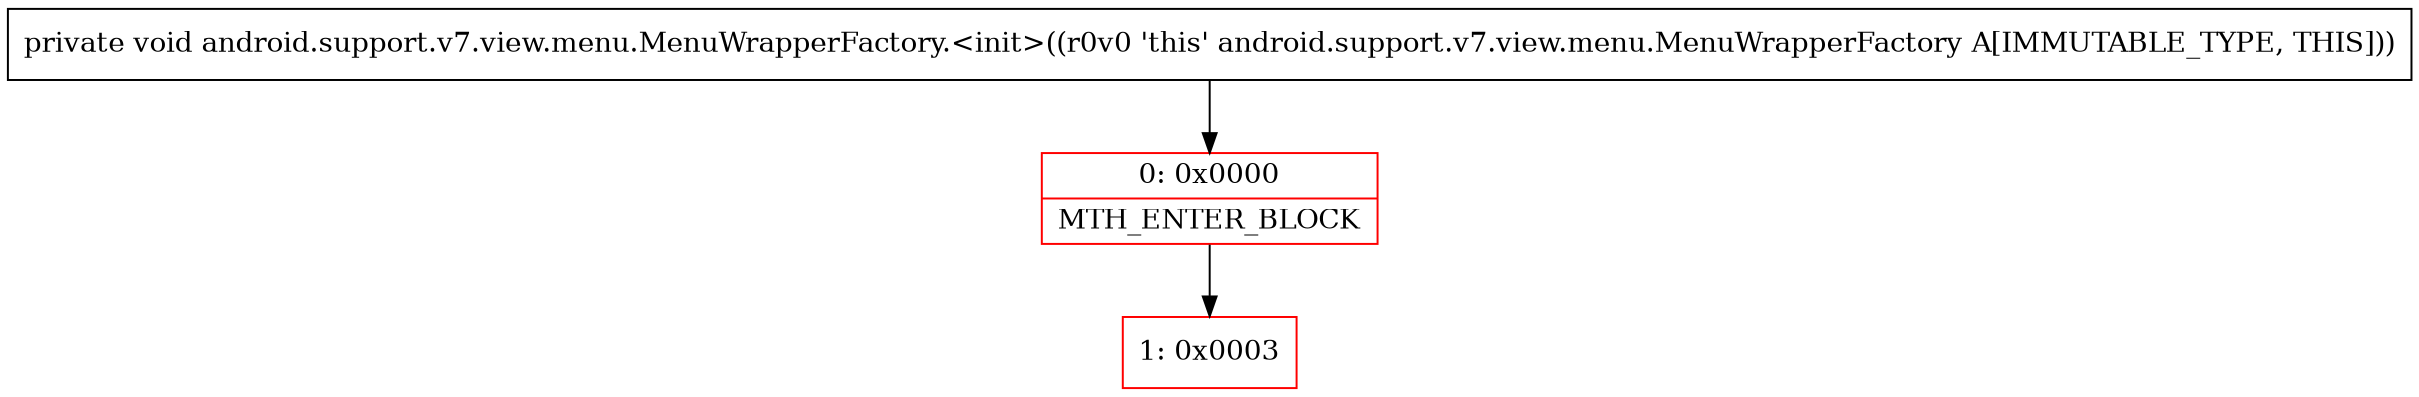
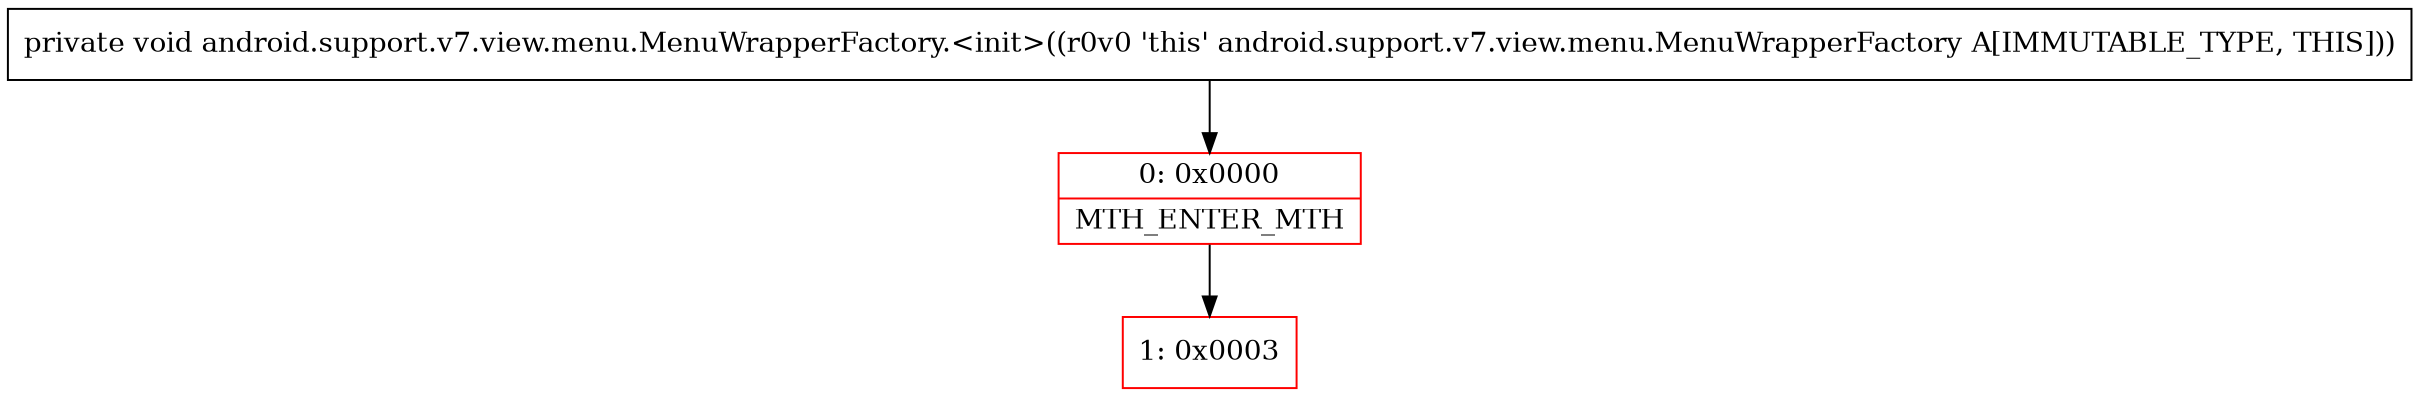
node "0: 0x0000": text "MTH_ENTER_BLOCK" -> "MTH_ENTER_MTH"
